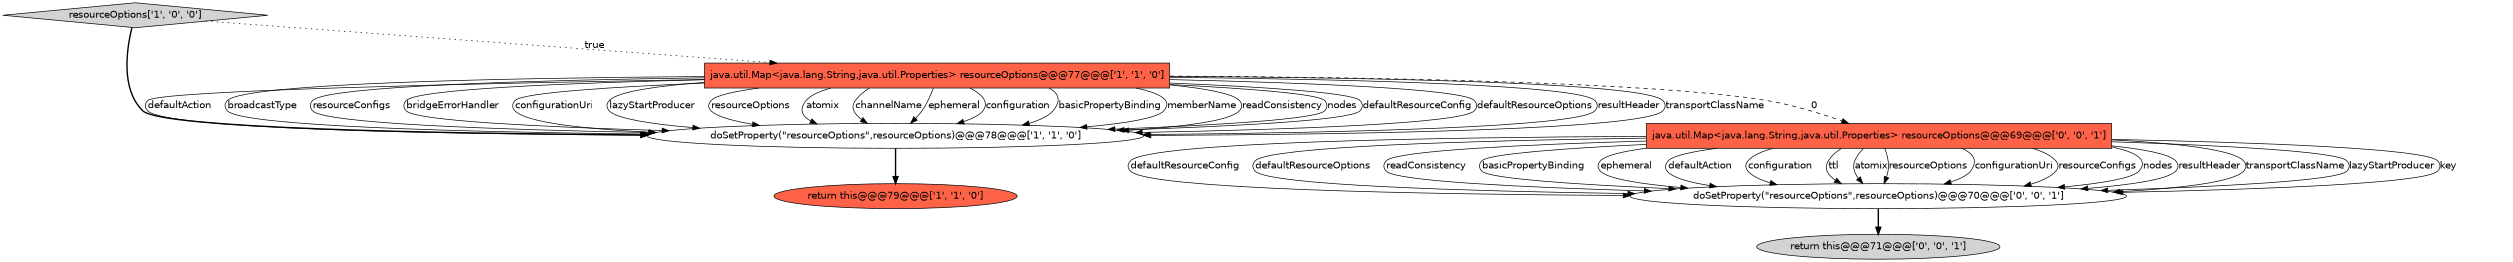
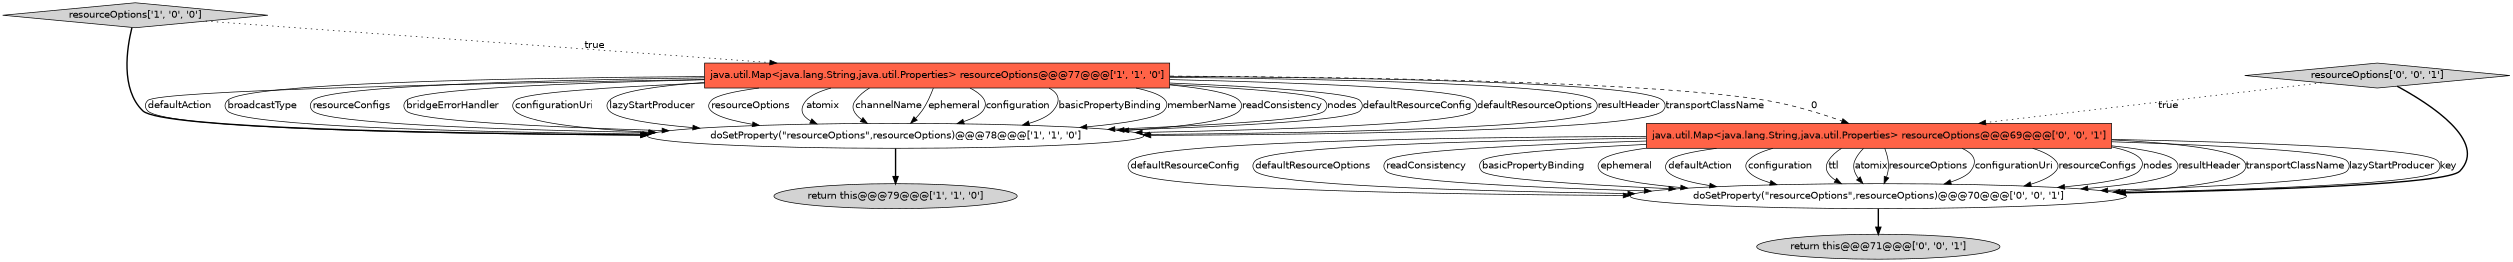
node "resourceOptions['0', '0', '1']": added
node "return this@@@79@@@['1', '1', '0']": fillcolor tomato -> lightgray
